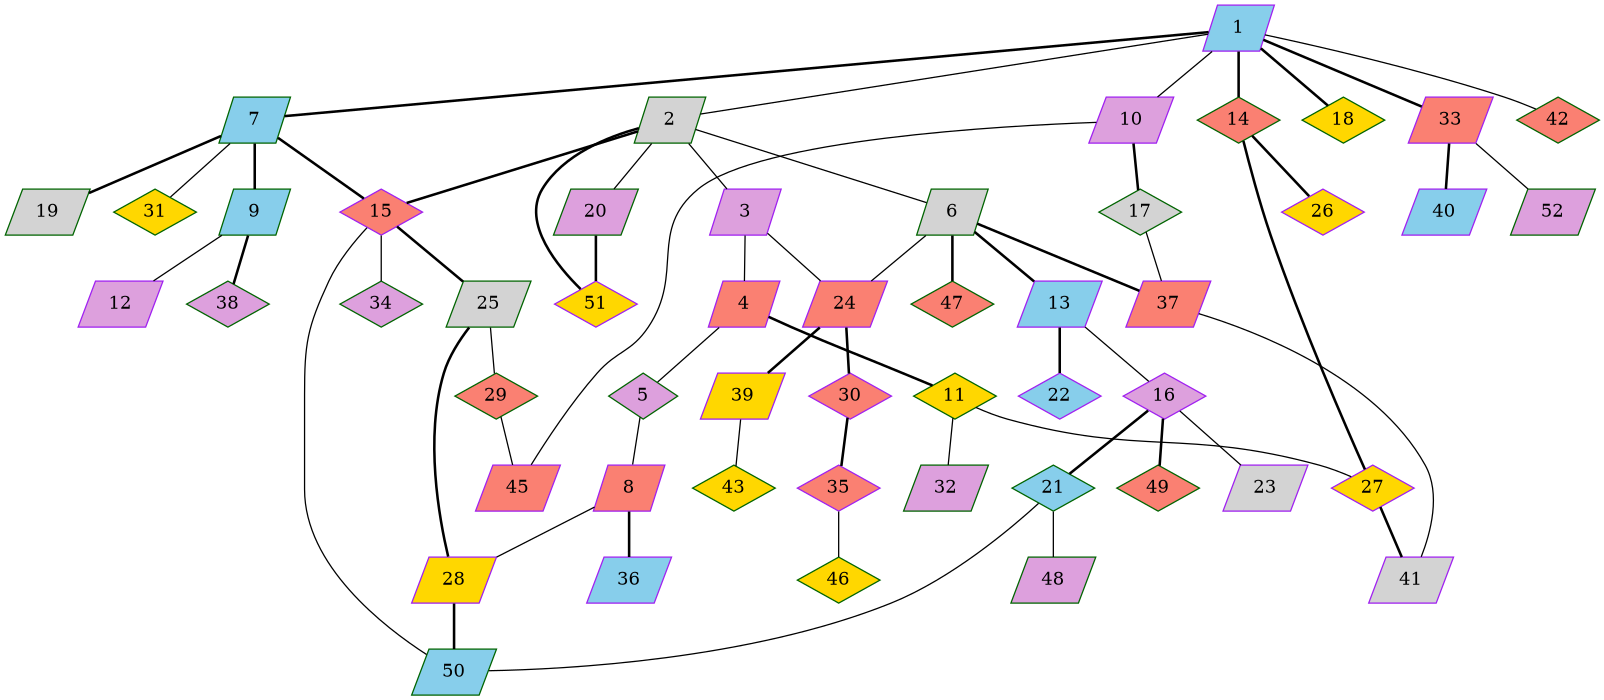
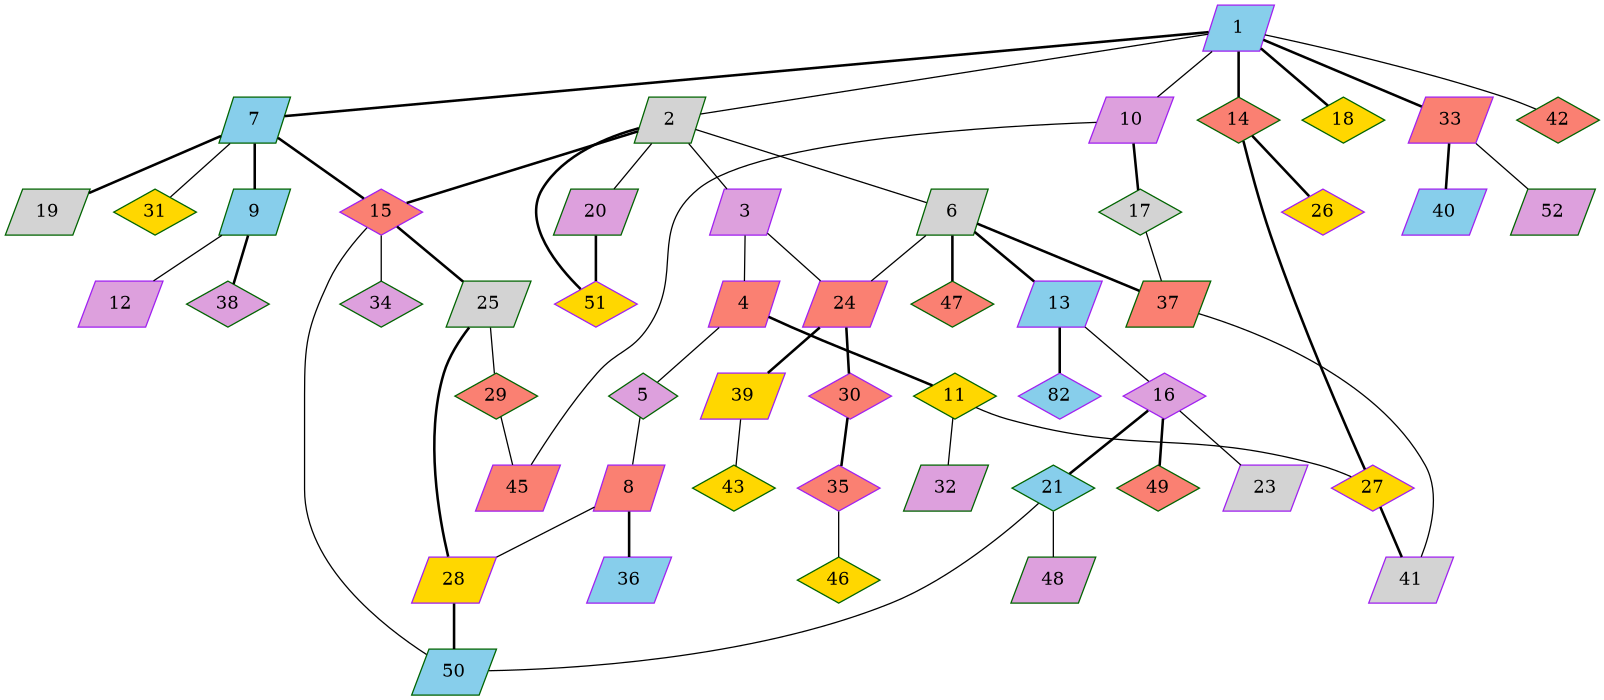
node "37": color purple -> darkgreen
node "22": label "22" -> "82"
